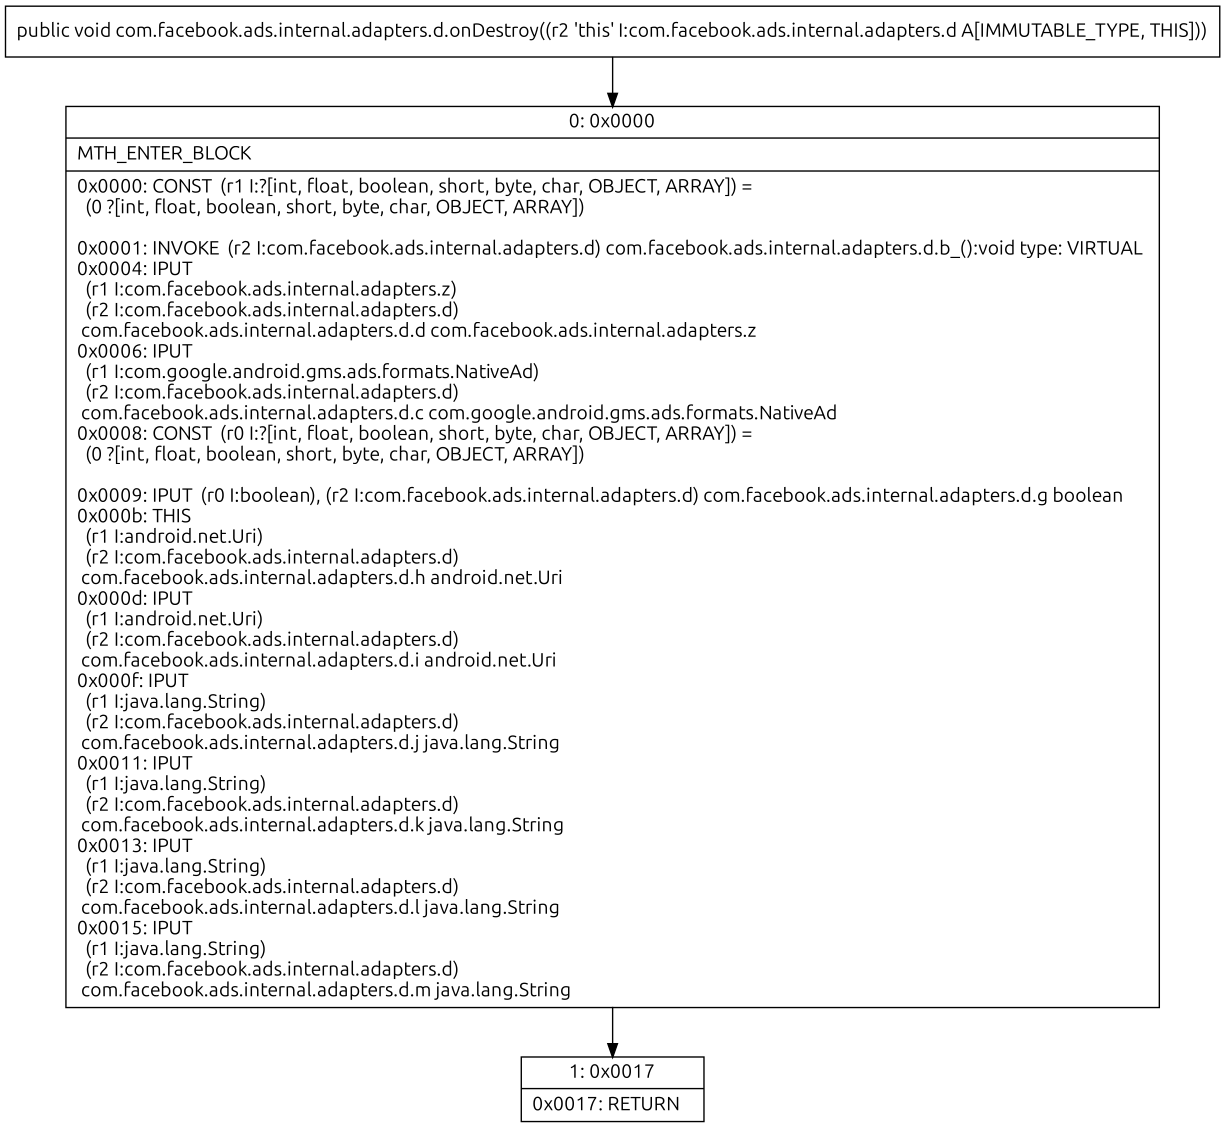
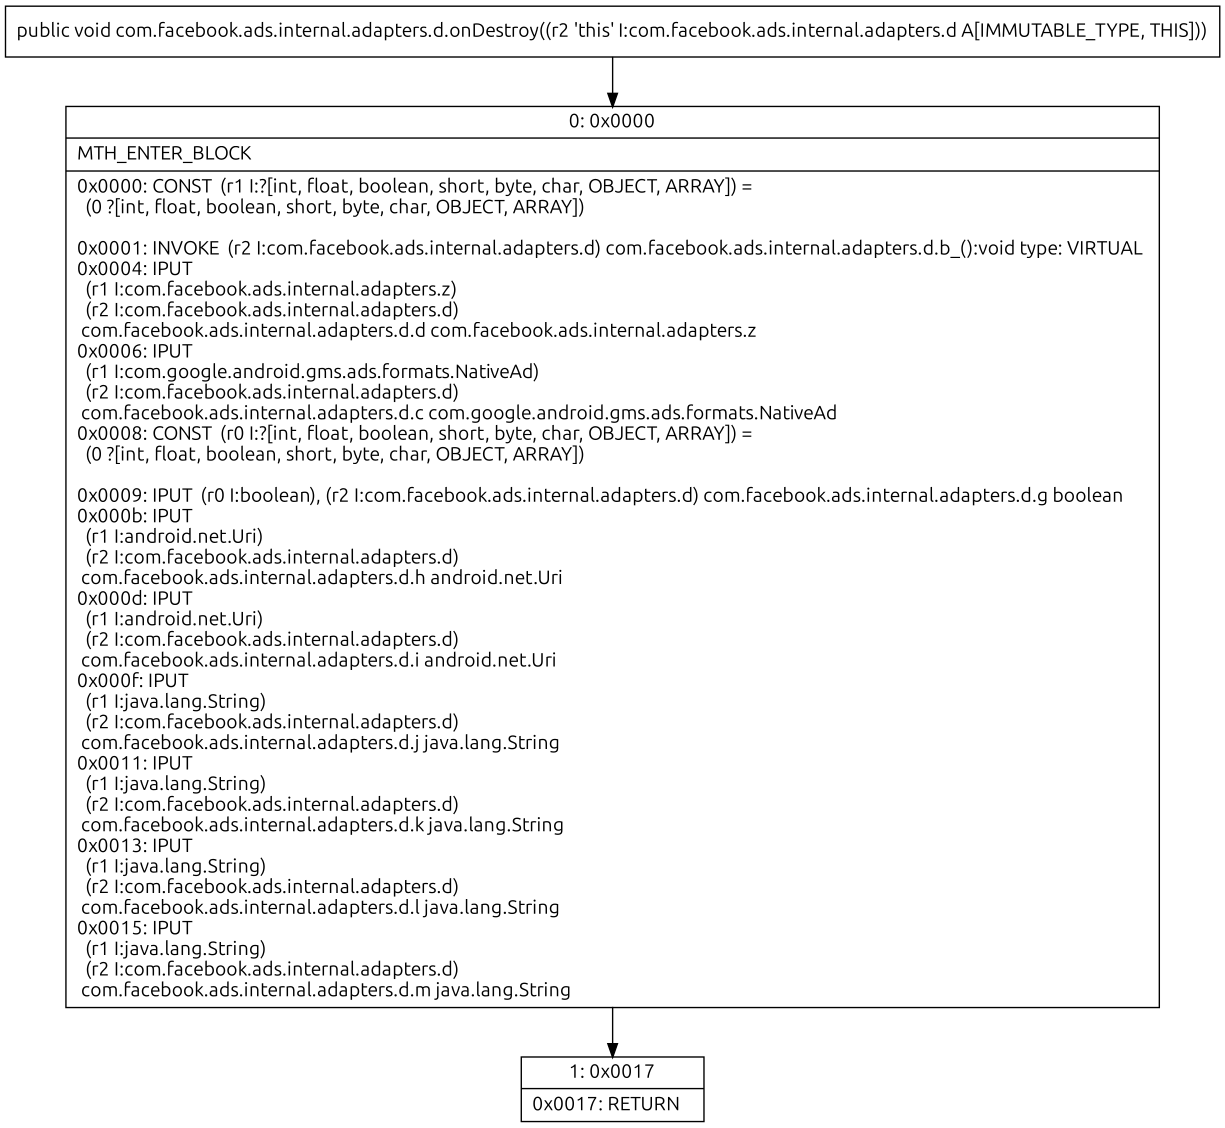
node "0: 0x0000": text "0x000b: THIS" -> "0x000b: IPUT"
